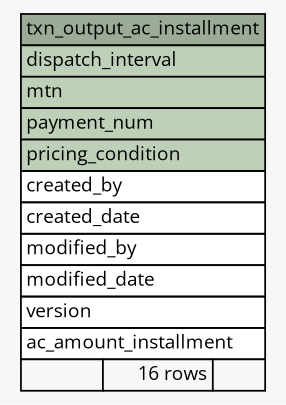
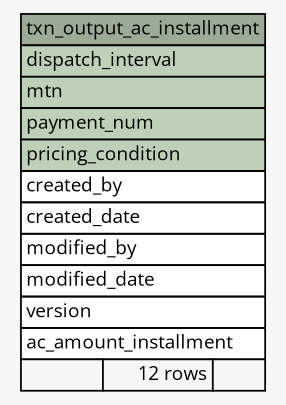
node "txn_output_ac_installment": text "16 rows" -> "12 rows"
